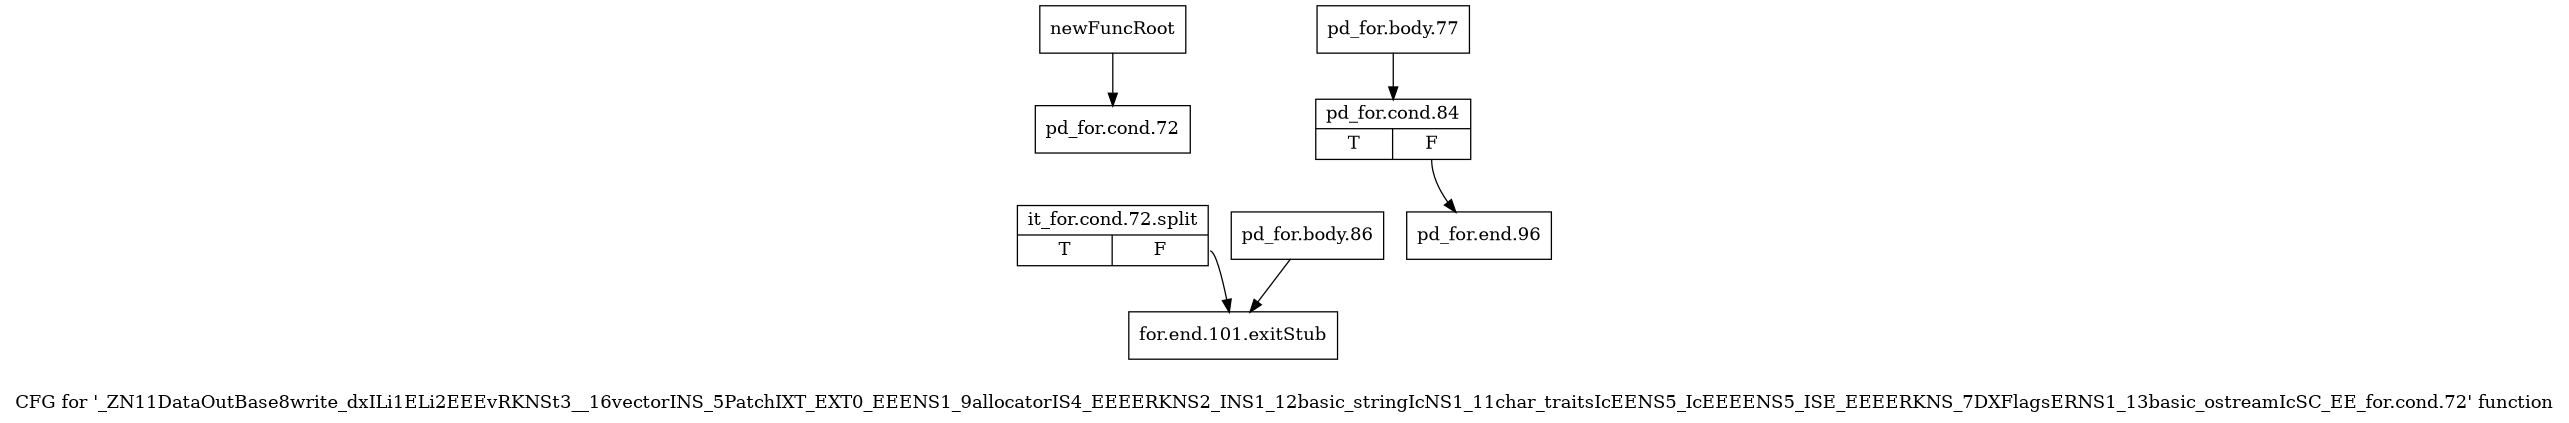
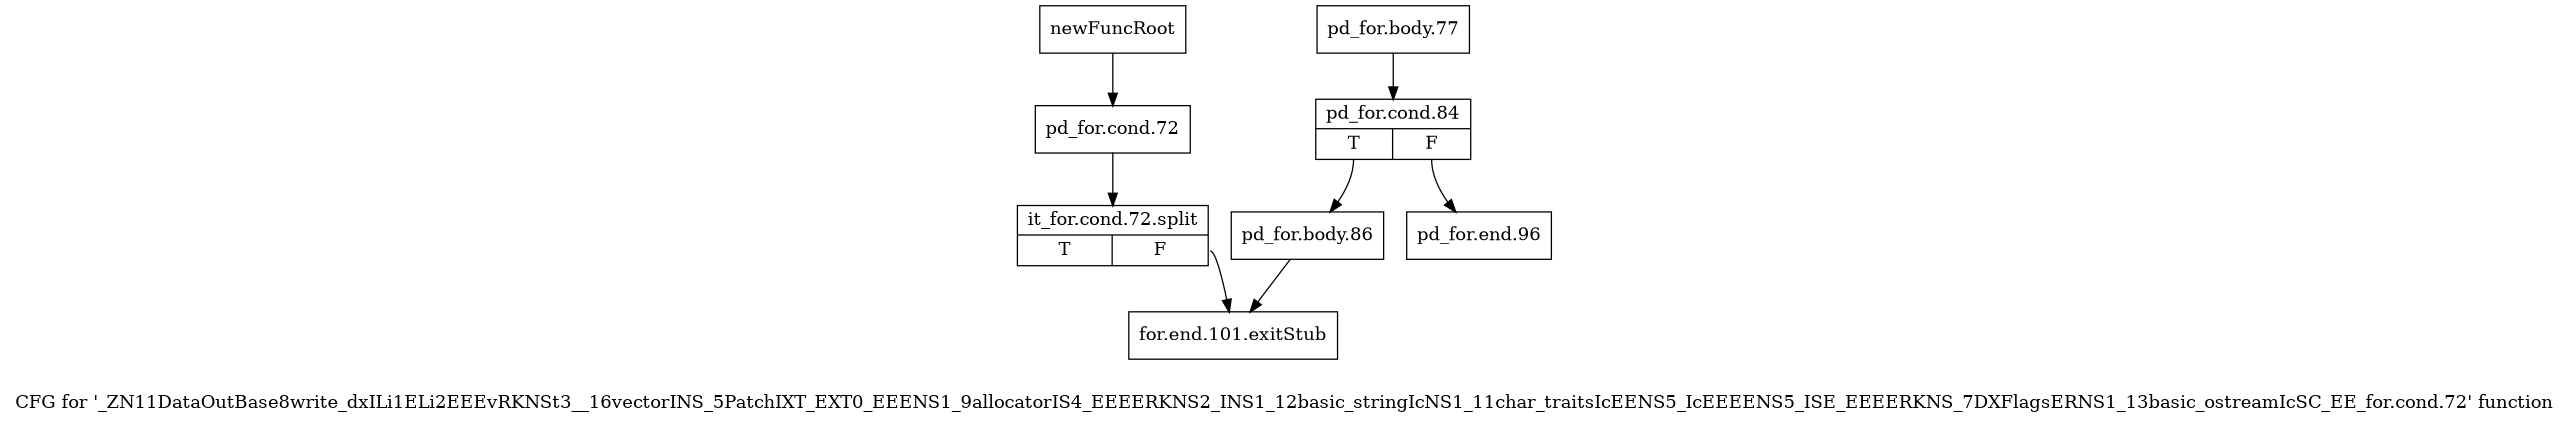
edge "pd_for.cond.72" -> "it_for.cond.72.split": added
edge "pd_for.cond.84" -> "pd_for.body.86": added
